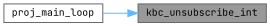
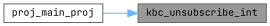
node "proj_main_loop": label "proj_main_loop" -> "proj_main_proj"
